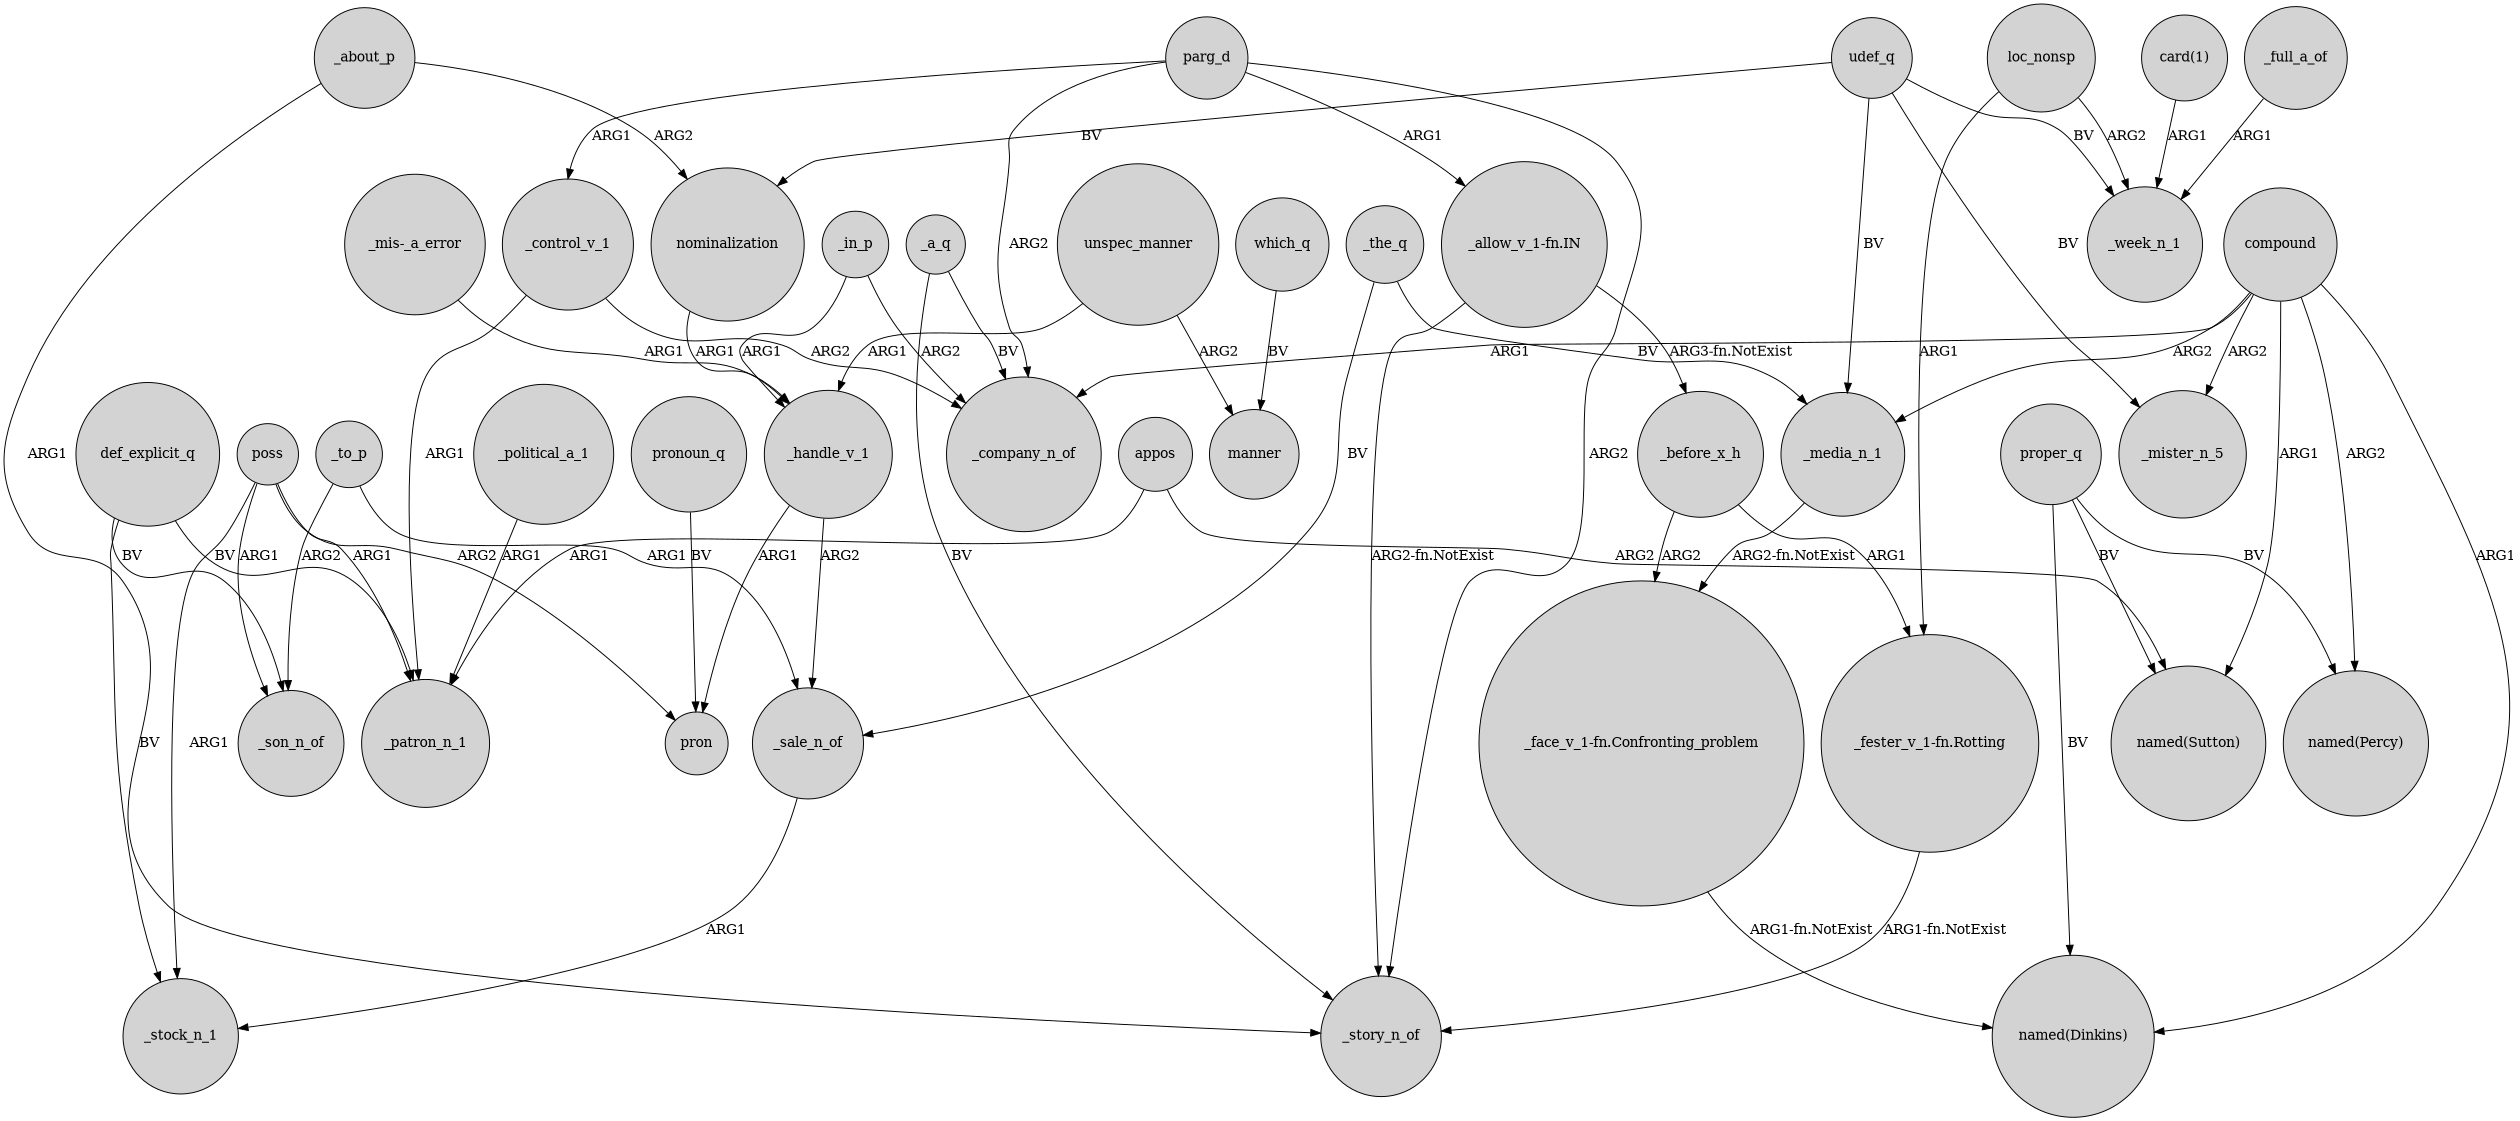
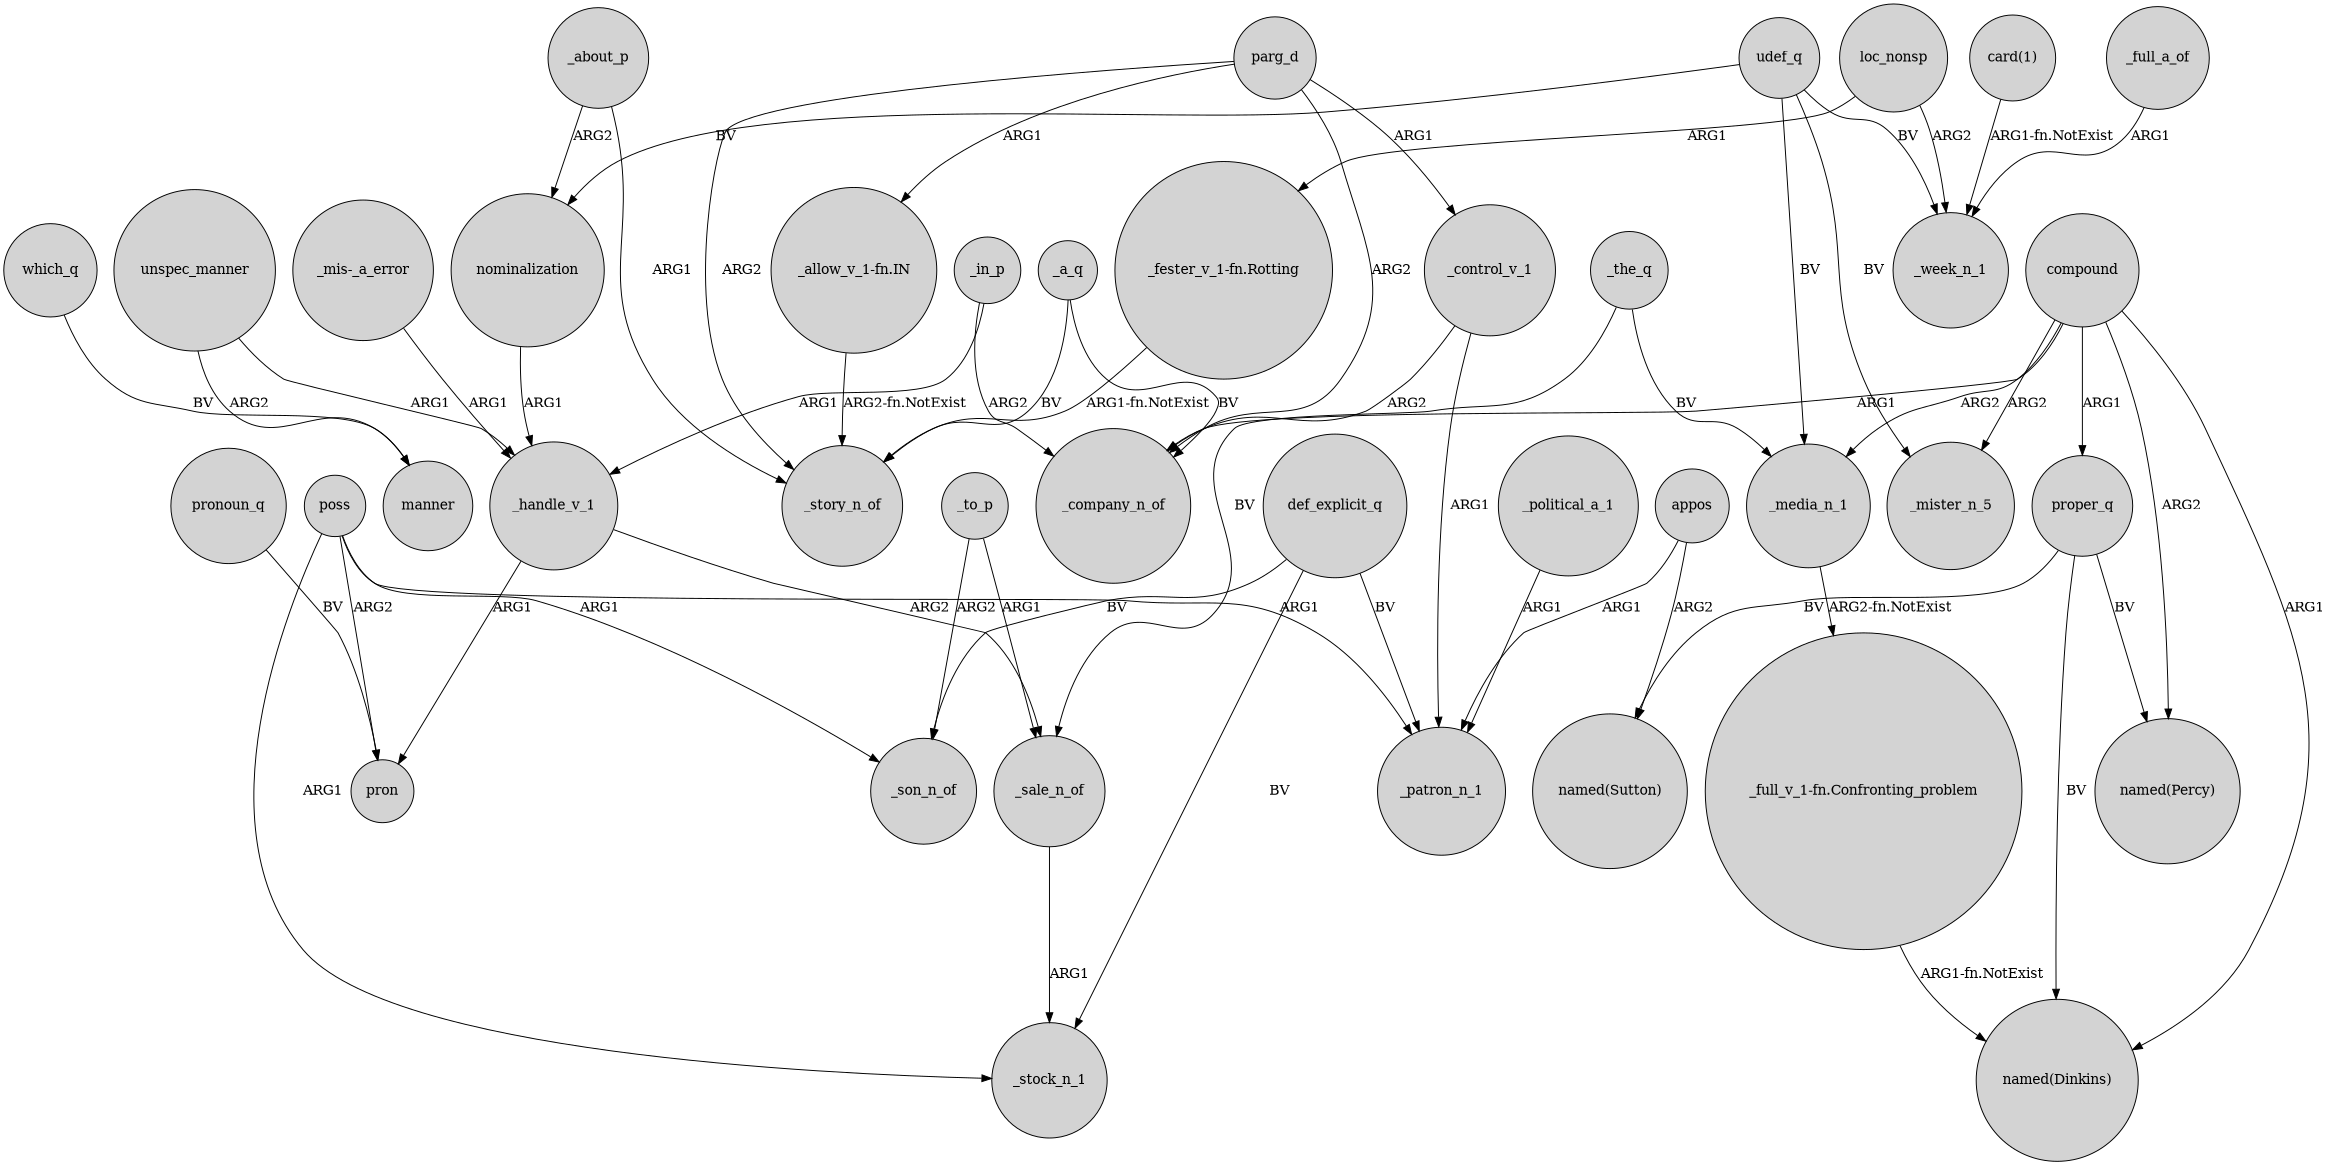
edge "card(1)" -> "_week_n_1": label "ARG1" -> "ARG1-fn.NotExist"
node "_before_x_h": removed
edge "compound" -> "named(Sutton)": now "compound" -> "proper_q"
node "_face_v_1-fn.Confronting_problem": label "_face_v_1-fn.Confronting_problem" -> "_full_v_1-fn.Confronting_problem"
